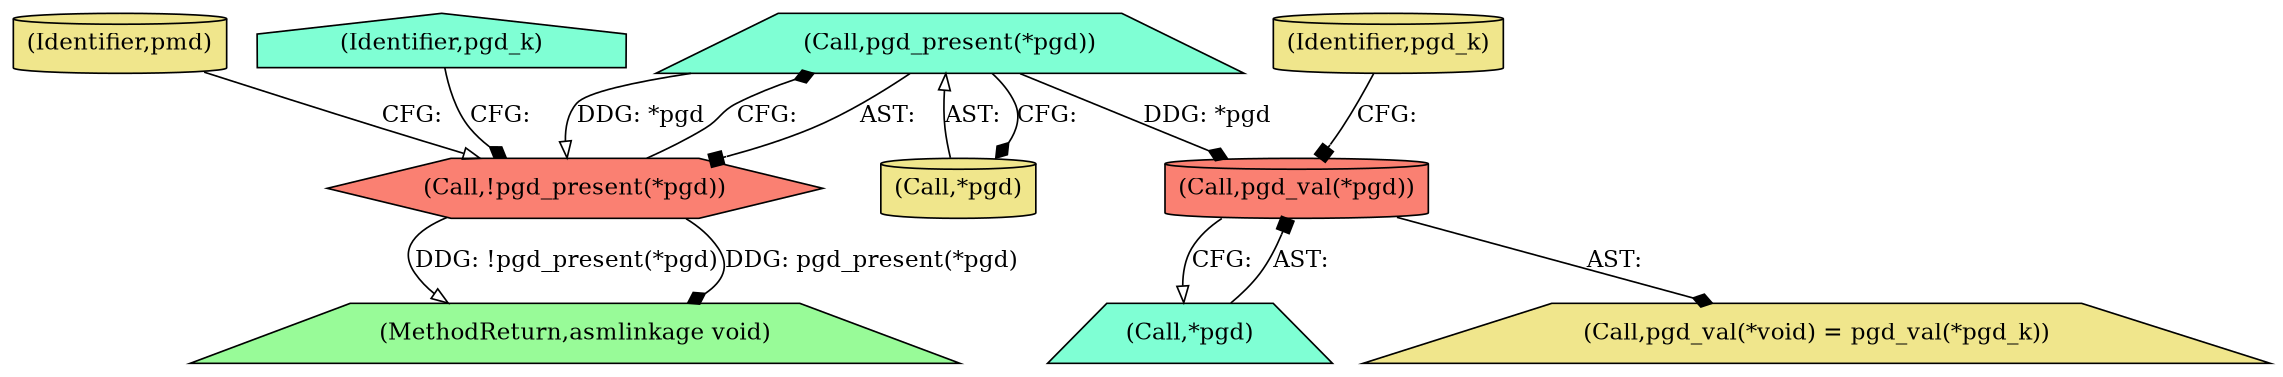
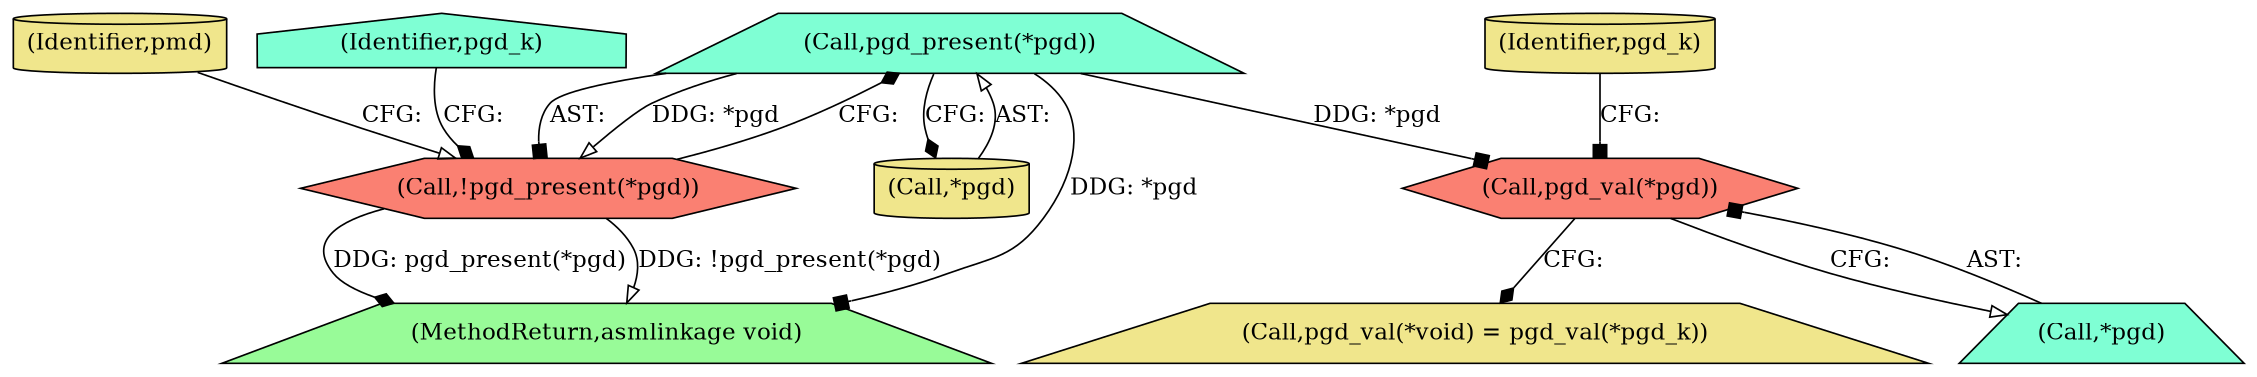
edge "(Call,pgd_present(*pgd))" -> "(Call,pgd_val(*pgd))": arrowhead diamond -> box
node "(Call,pgd_val(*pgd))": shape cylinder -> hexagon
edge "(Call,pgd_present(*pgd))" -> "(MethodReturn,asmlinkage void)": added, label "DDG: *pgd"
edge "(Call,pgd_val(*pgd))" -> "(Call,pgd_val(*void) = pgd_val(*pgd_k))": label "AST: " -> "CFG: "
